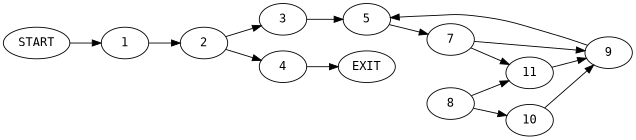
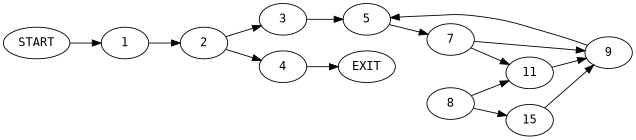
node "10": label "10" -> "15"
